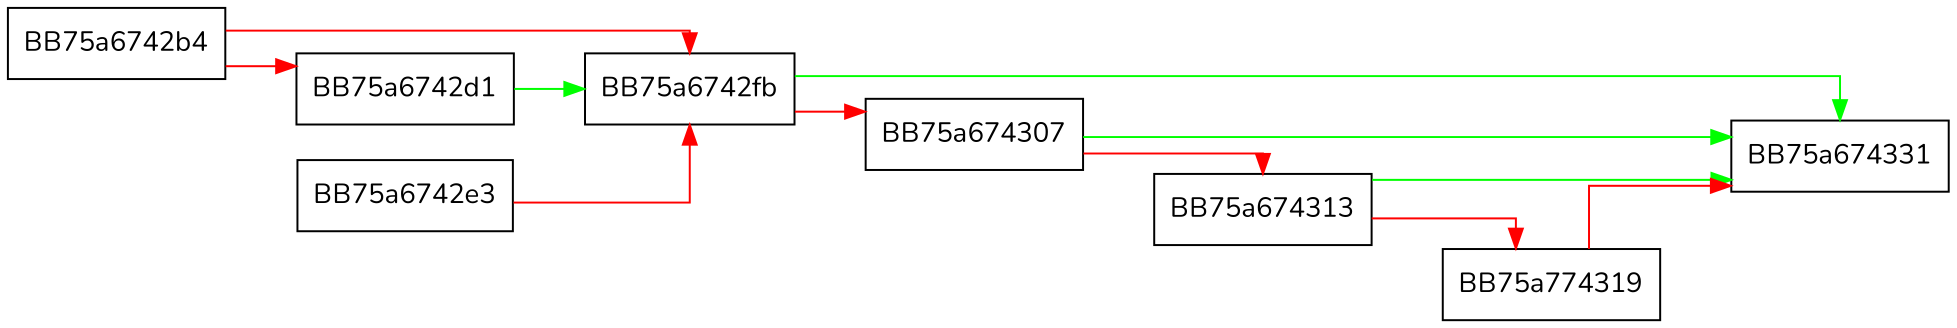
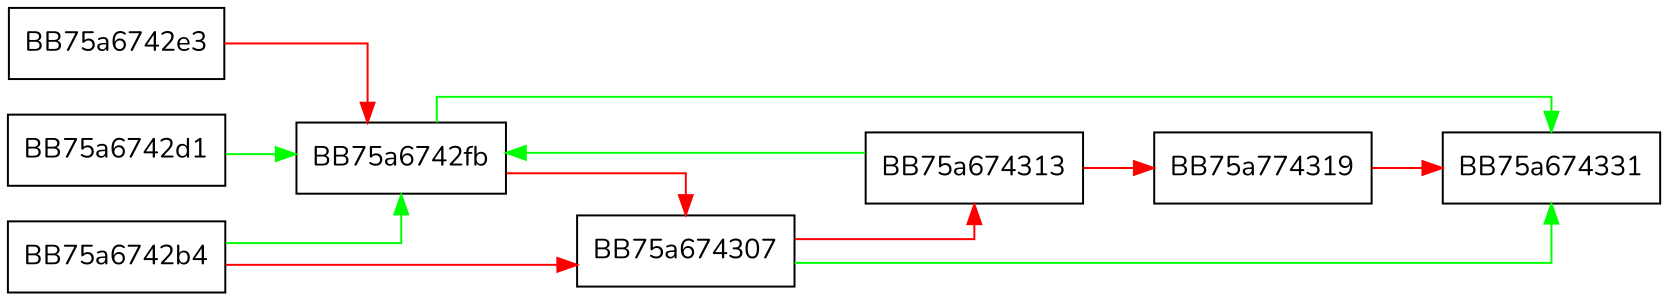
edge "BB75a6742b4" -> "BB75a6742fb": color red -> green
edge "BB75a6742b4" -> "BB75a6742d1": now "BB75a6742b4" -> "BB75a674307"
edge "BB75a674313" -> "BB75a674331": now "BB75a674313" -> "BB75a6742fb"
